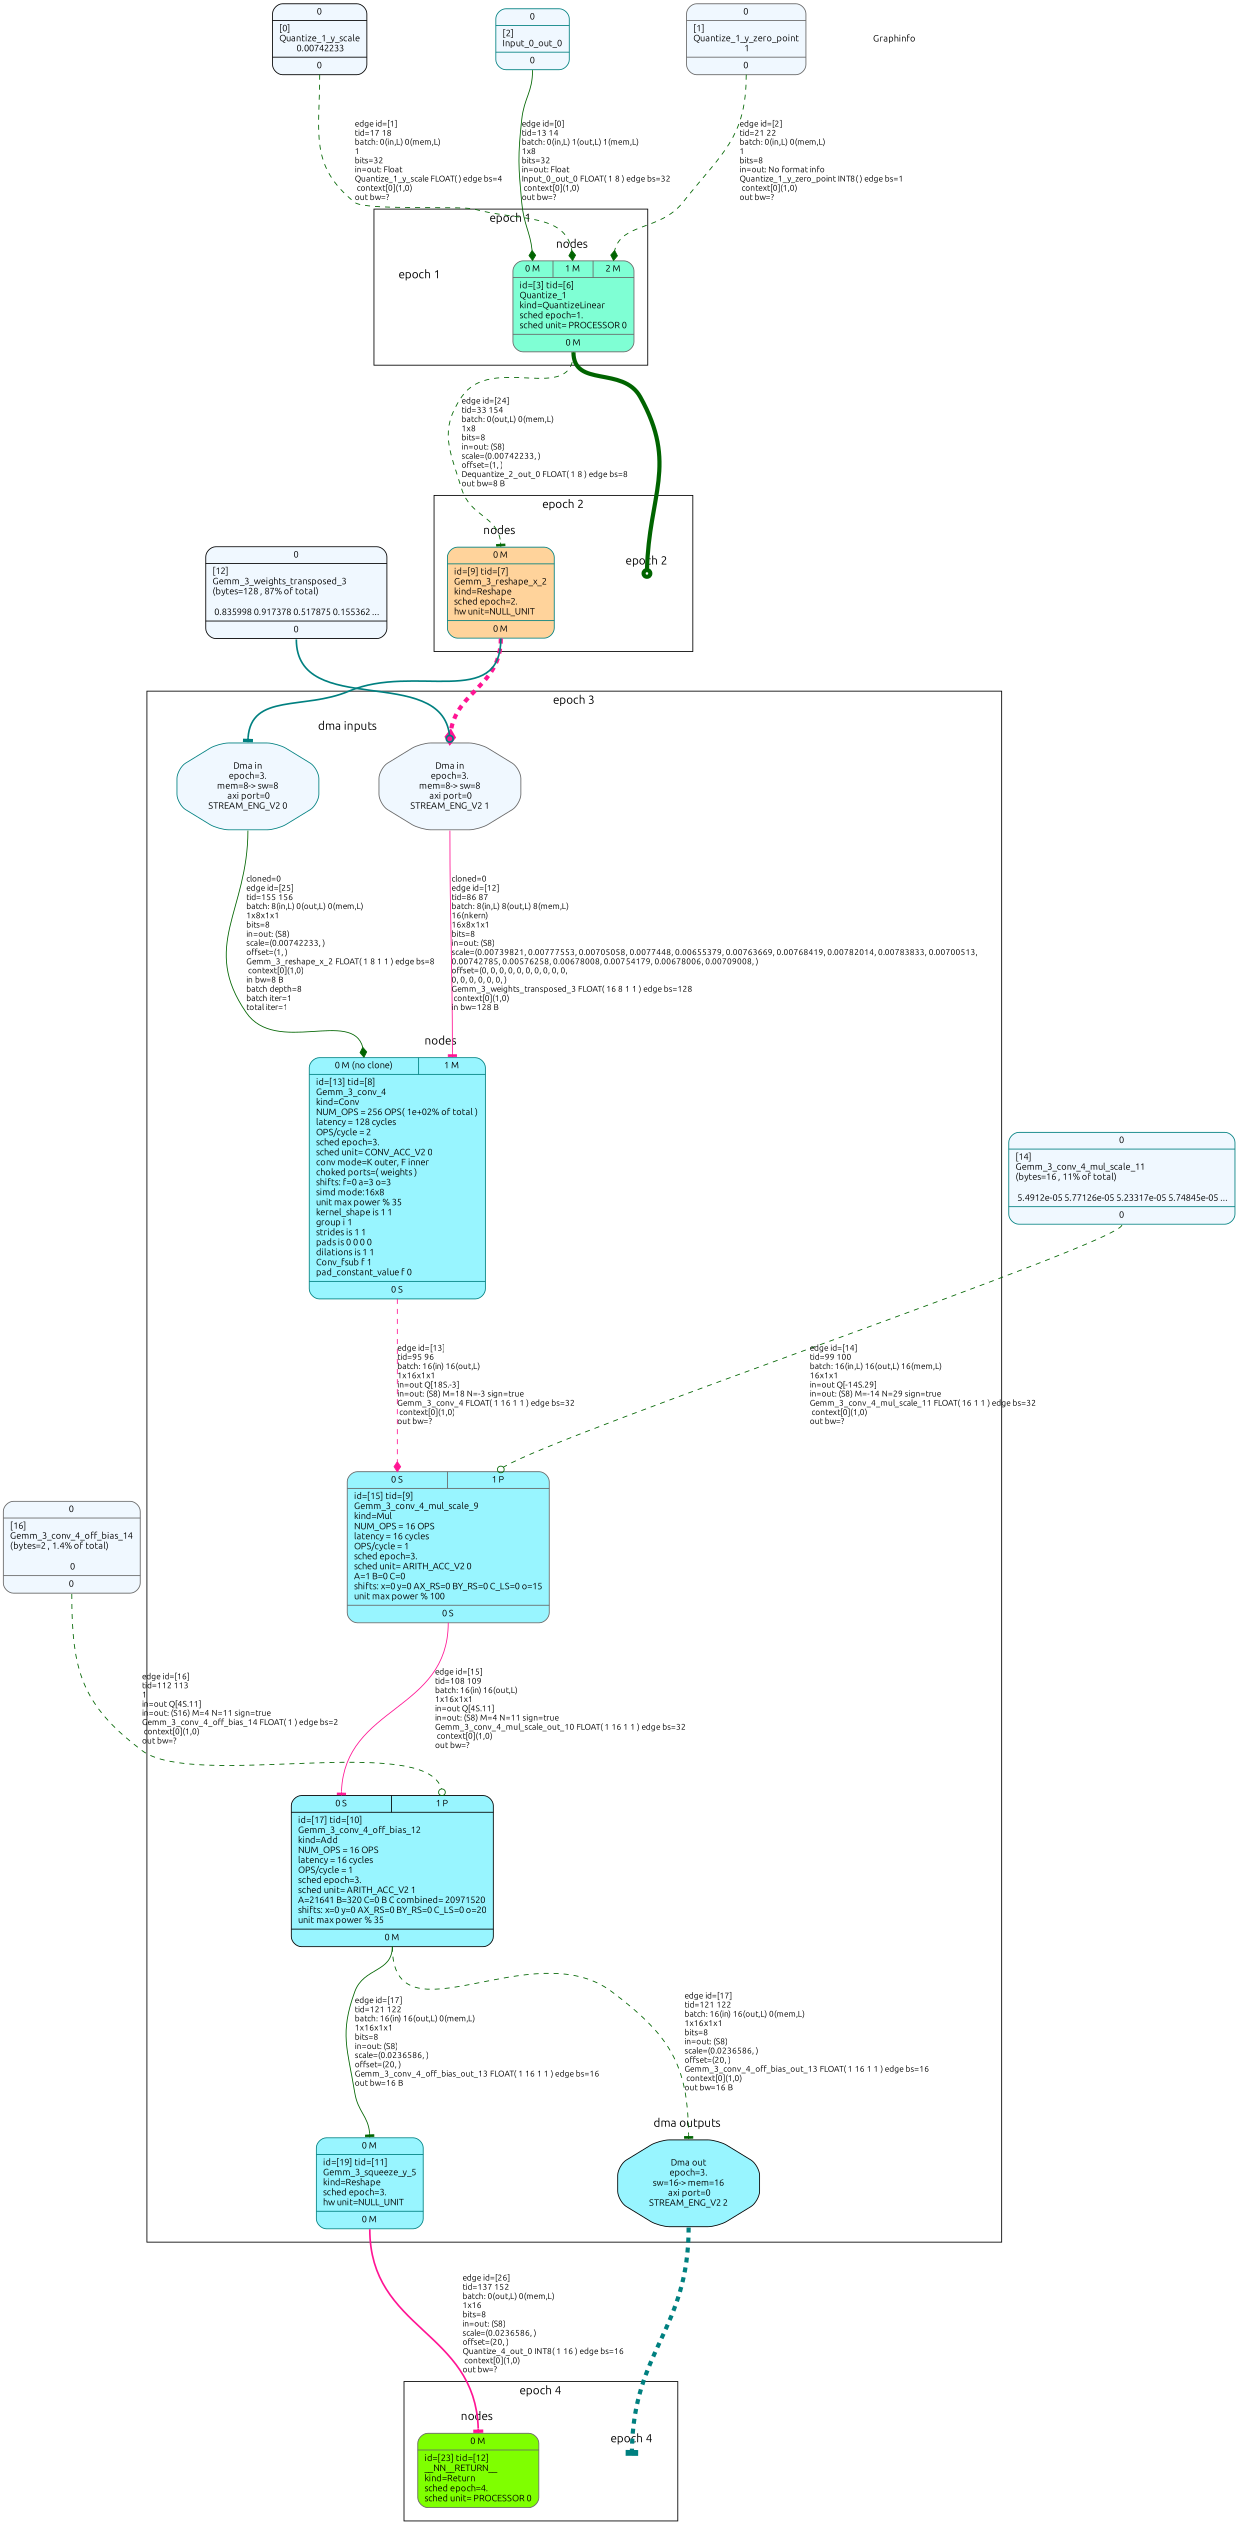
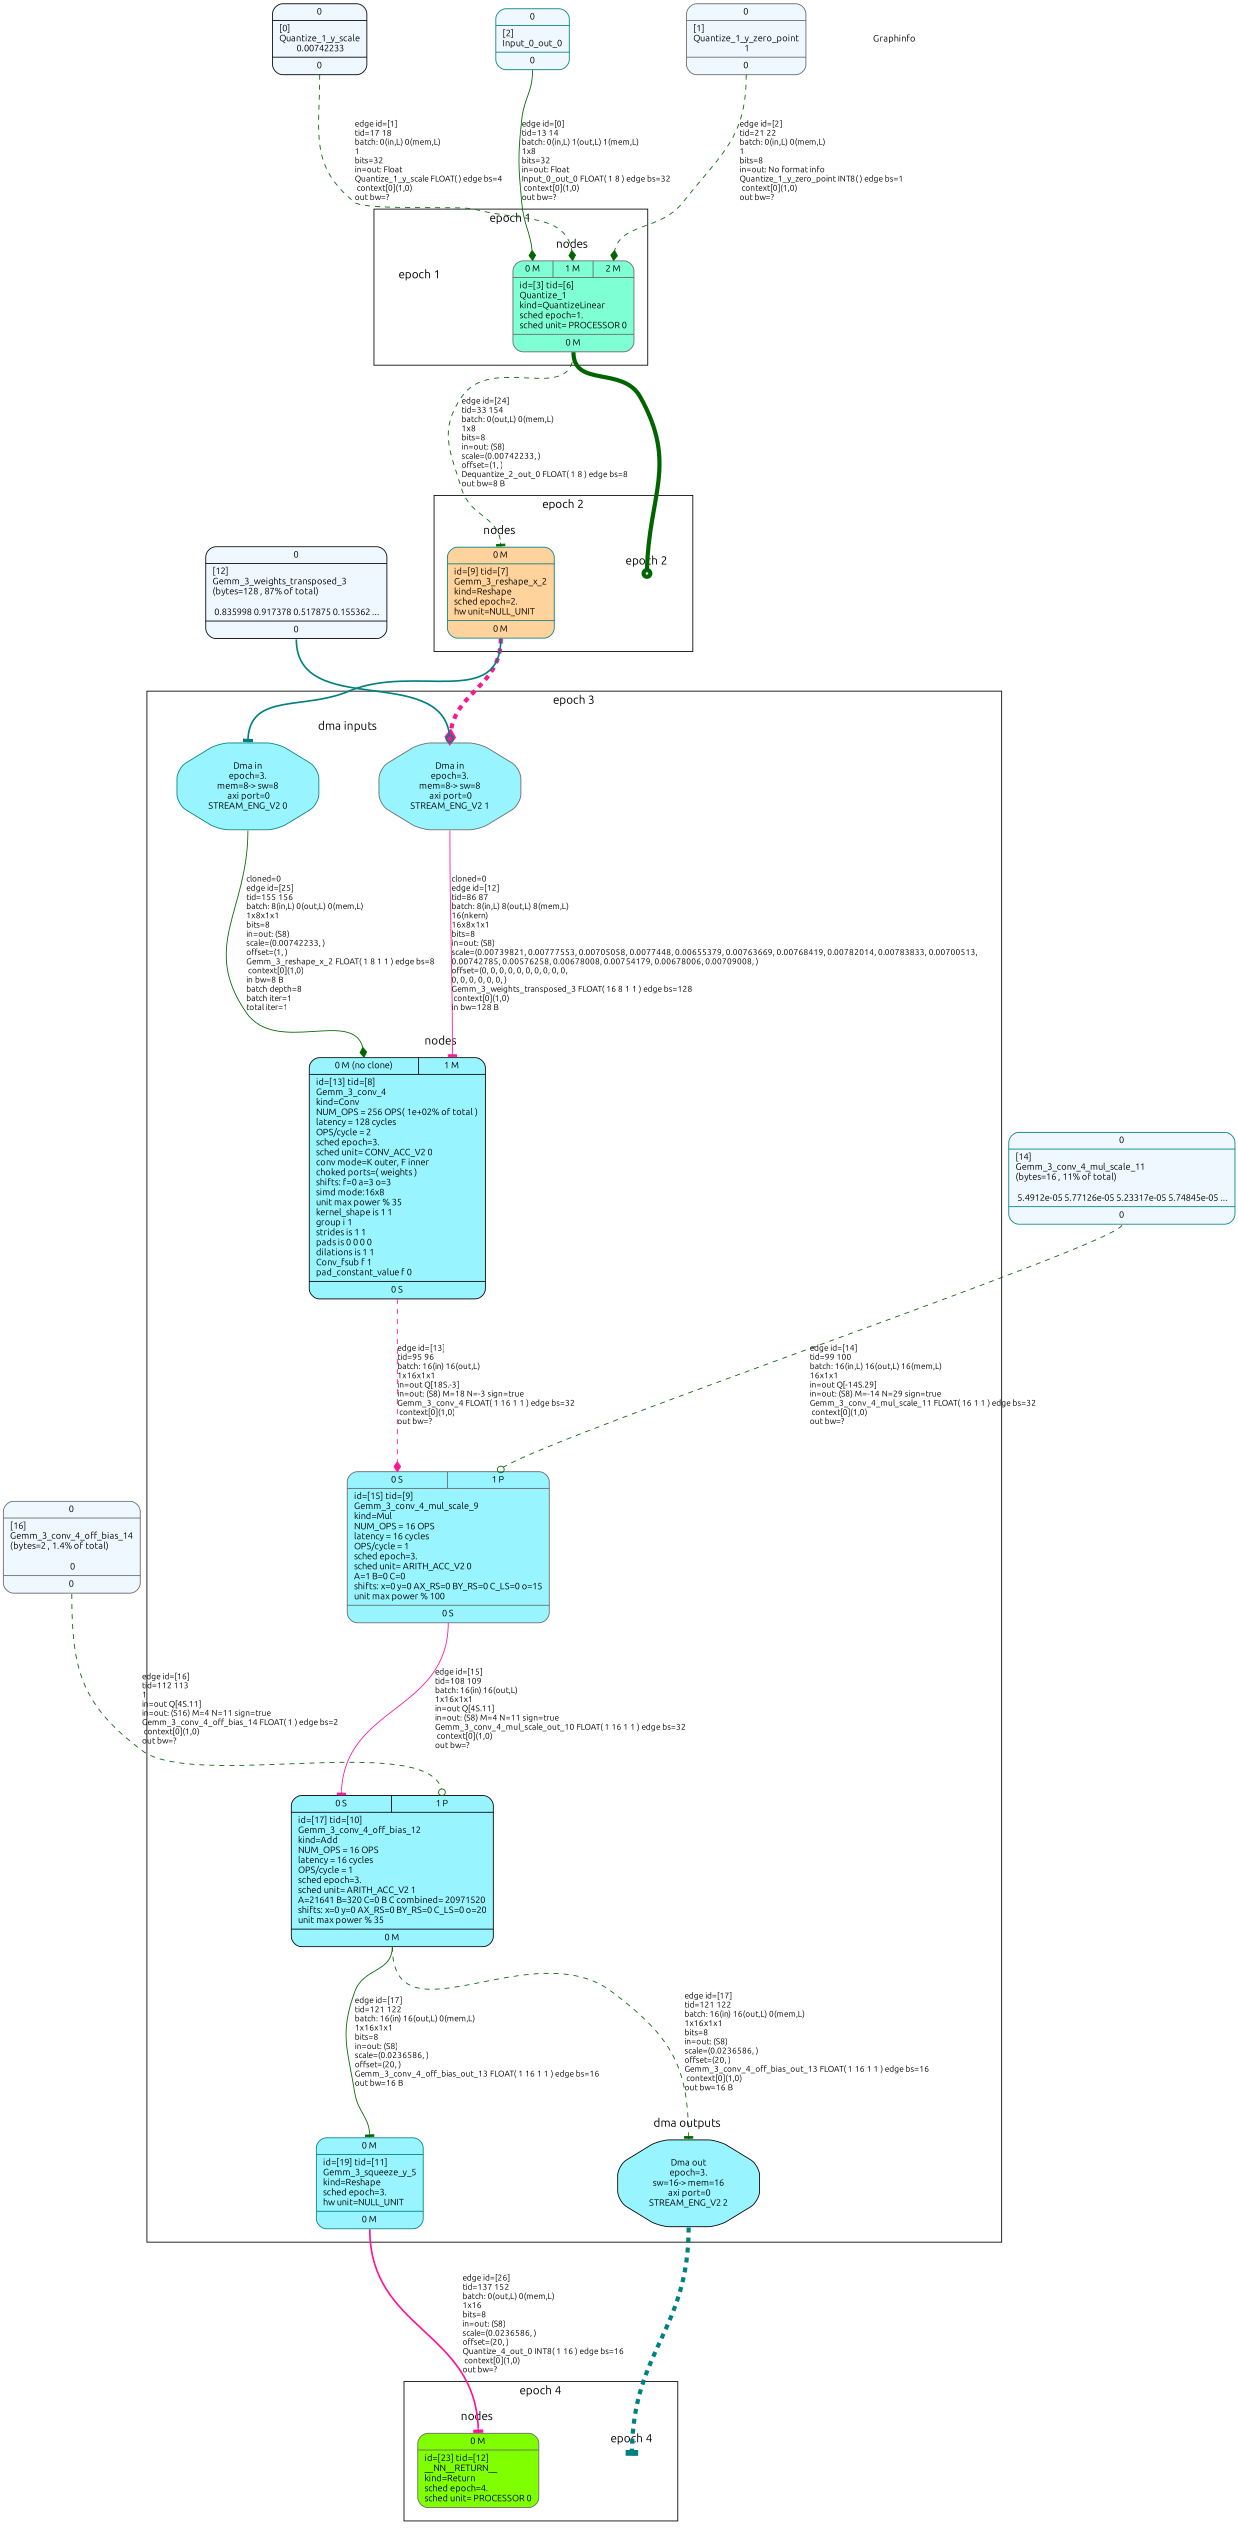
node "Dma in epoch=3. mem=8-> sw=8 axi port=0 STREAM_ENG_V2 0": fillcolor aliceblue -> cadetblue1
node "Dma in epoch=3. mem=8-> sw=8 axi port=0 STREAM_ENG_V2 1": fillcolor aliceblue -> cadetblue1
node "0 M (no clone)": color teal -> black
